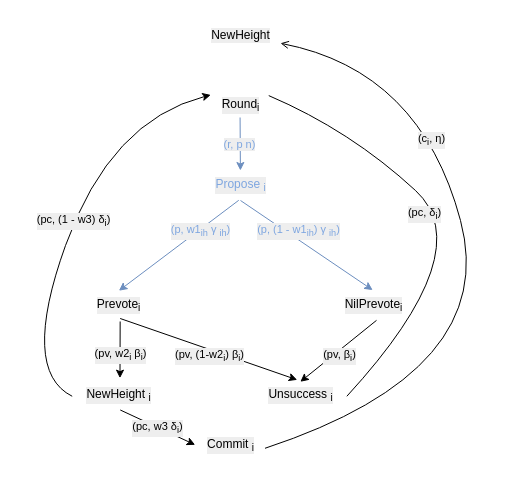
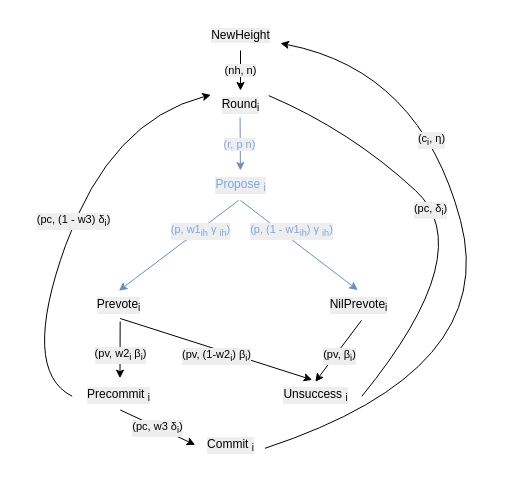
edge "Commit i" -> "NewHeight": arrowhead open -> classic
edge "NewHeight" -> "Roundi": added, label "(nh, n)"
node "NilPrevotei": moved (373, 306) -> (358, 306)
node "NewHeight i": label "NewHeight i" -> "Precommit i"
node "Unsuccess i": moved (301, 396) -> (316, 396)
